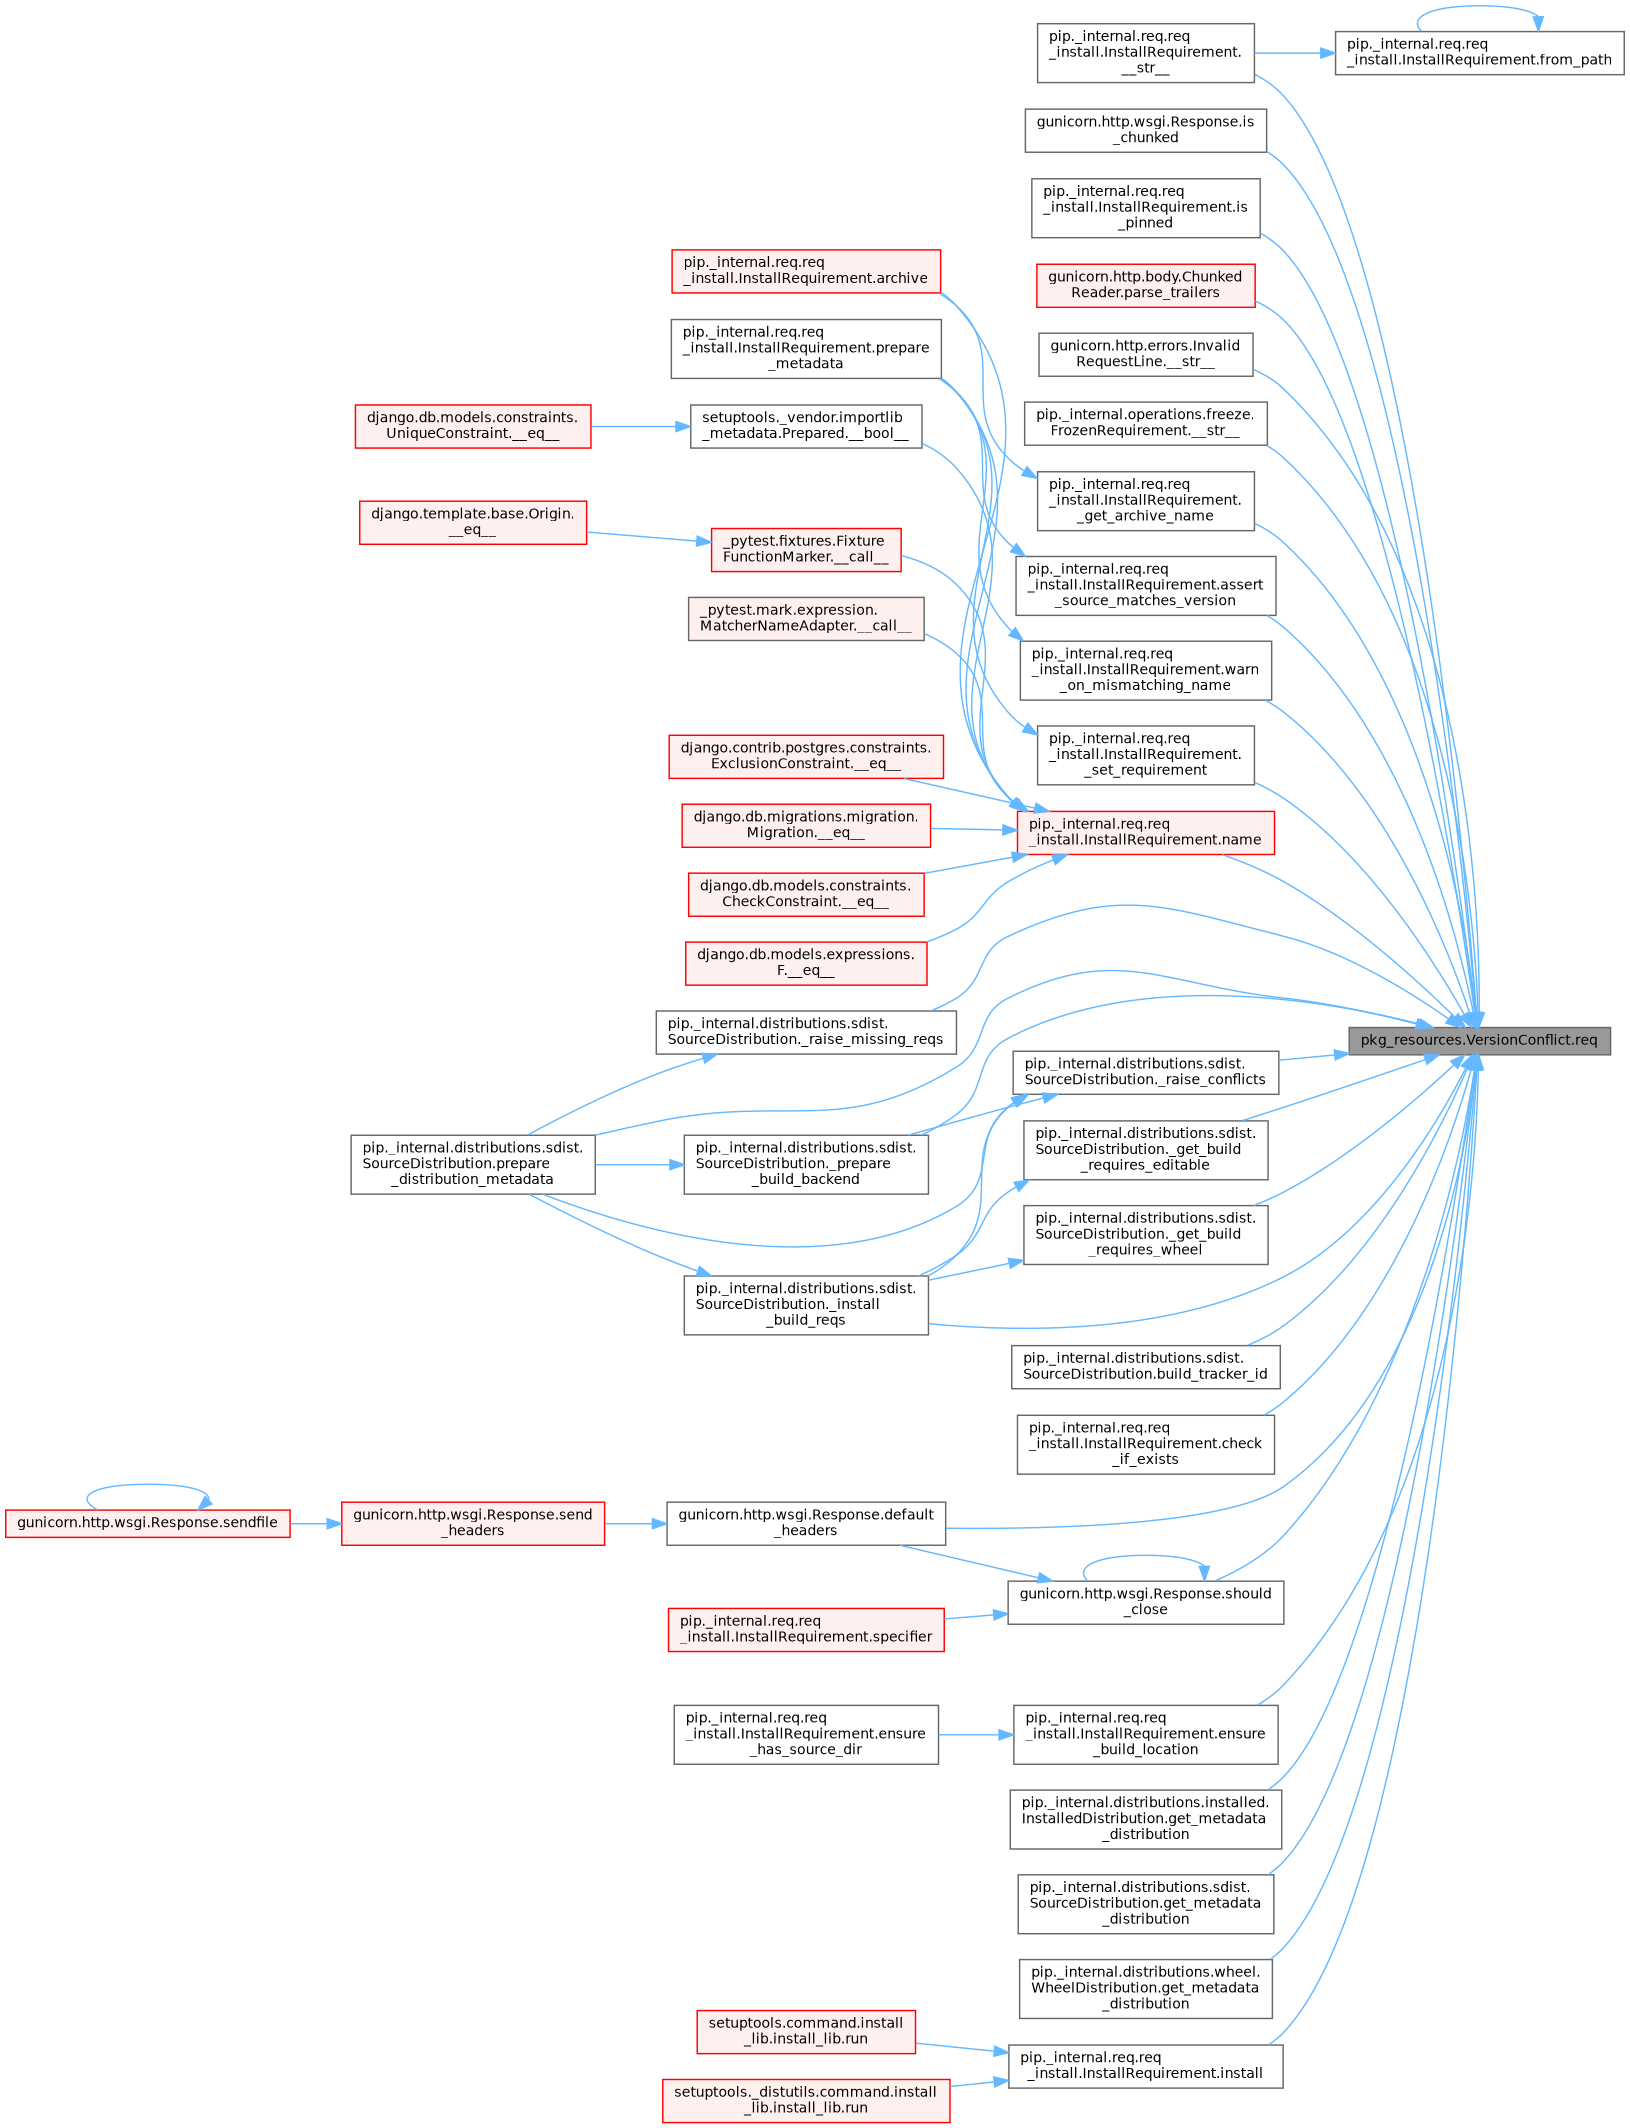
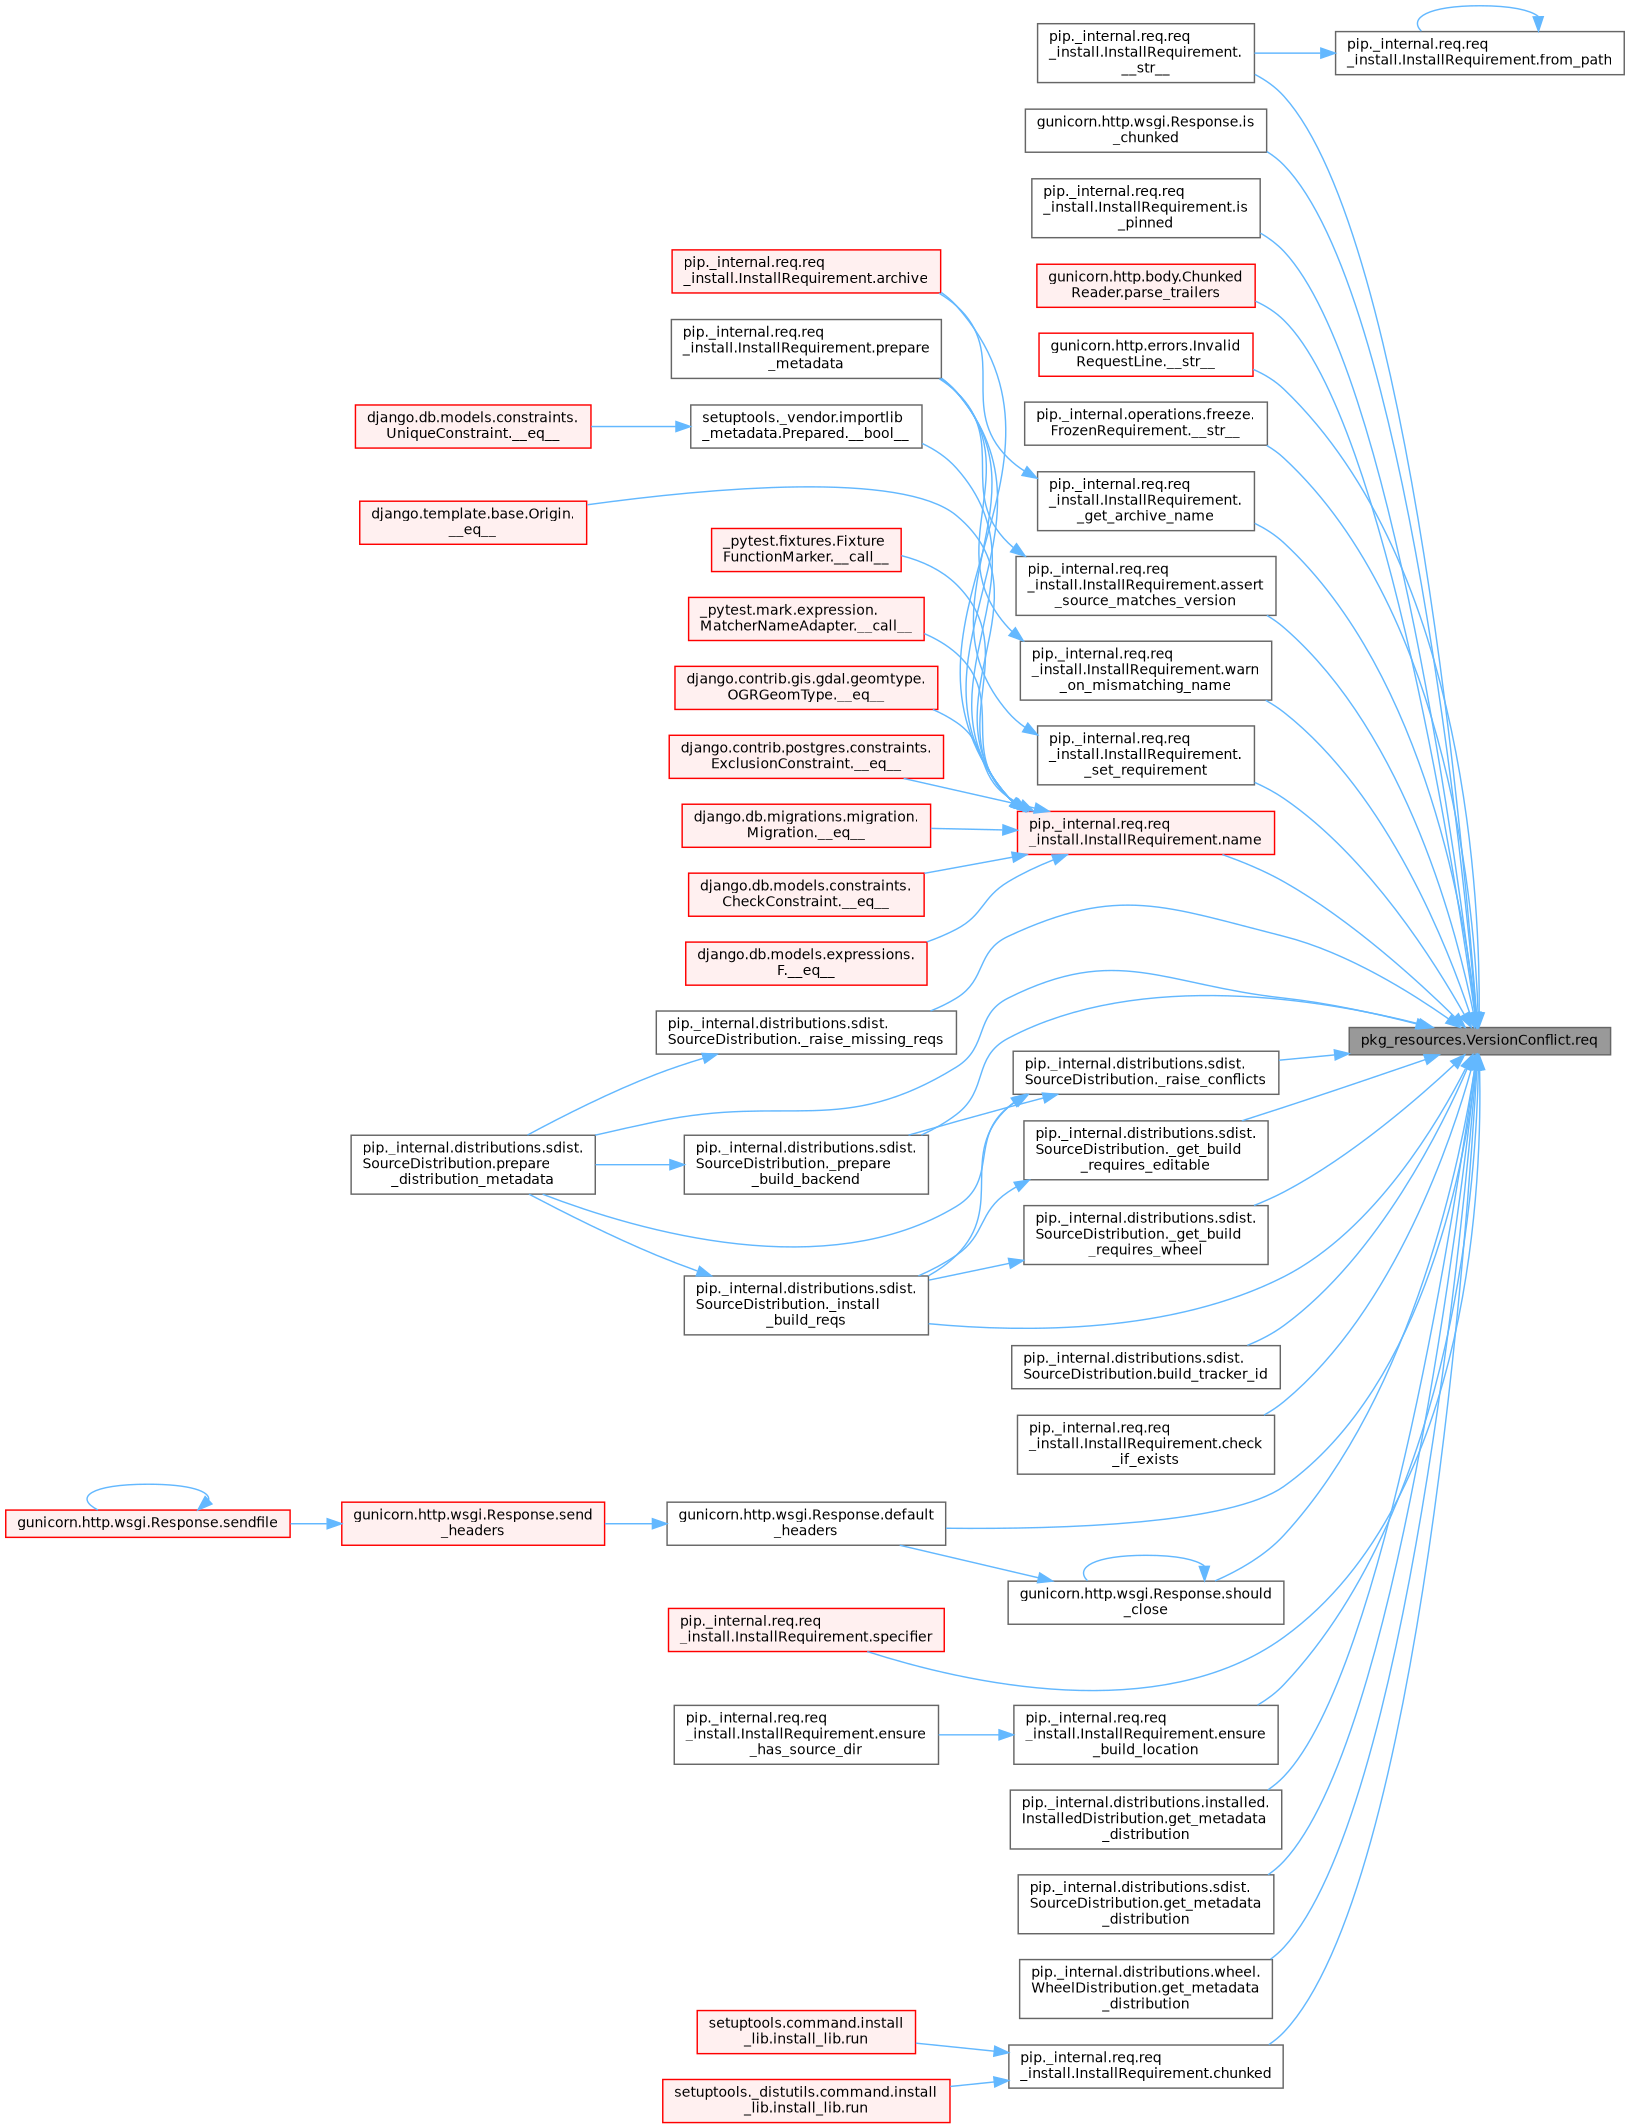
node "gunicorn.http.errors.Invalid RequestLine.__str__": color grey40 -> red
edge "django.template.base.Origin. __eq__" -> "_pytest.fixtures.Fixture FunctionMarker.__call__": now "django.template.base.Origin. __eq__" -> "pip._internal.req.req _install.InstallRequirement.name"
node "_pytest.mark.expression. MatcherNameAdapter.__call__": color grey40 -> red
node "django.contrib.gis.gdal.geomtype. OGRGeomType.__eq__": added
edge "pip._internal.req.req _install.InstallRequirement.specifier" -> "gunicorn.http.wsgi.Response.should _close": now "pip._internal.req.req _install.InstallRequirement.specifier" -> "pkg_resources.VersionConflict.req"
node "pip._internal.req.req _install.InstallRequirement.install": label "pip._internal.req.req _install.InstallRequirement.install" -> "pip._internal.req.req _install.InstallRequirement.chunked"
